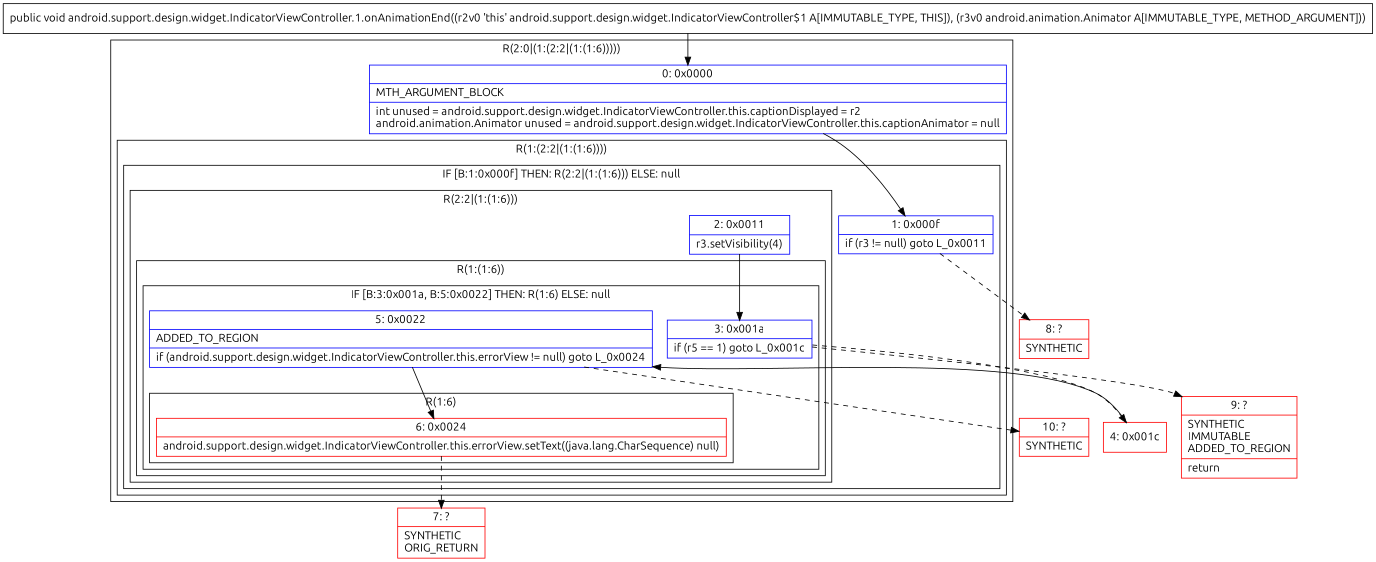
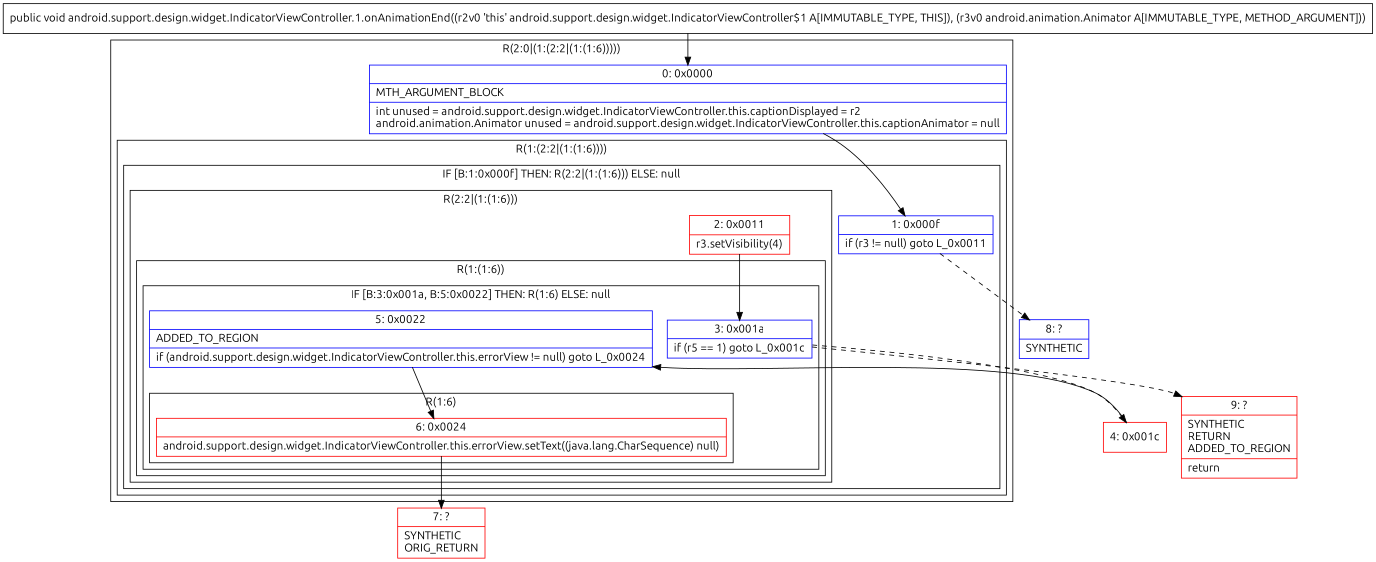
node "2: 0x0011": color blue -> red
node "8: ?": color red -> blue
node "9: ?": text "IMMUTABLE" -> "RETURN"
node "10: ?": removed
edge "6: 0x0024" -> "7: ?": style dashed -> solid
